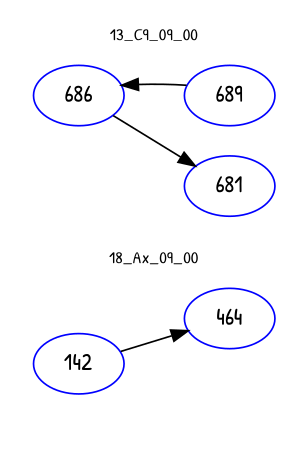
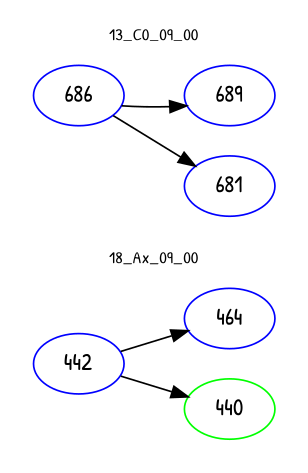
cluster "13_C9_09_00": label "13_C9_09_00" -> "13_C0_09_00"
edge "689" -> "686": reversed
node "142": label "142" -> "442"
node "440": added
